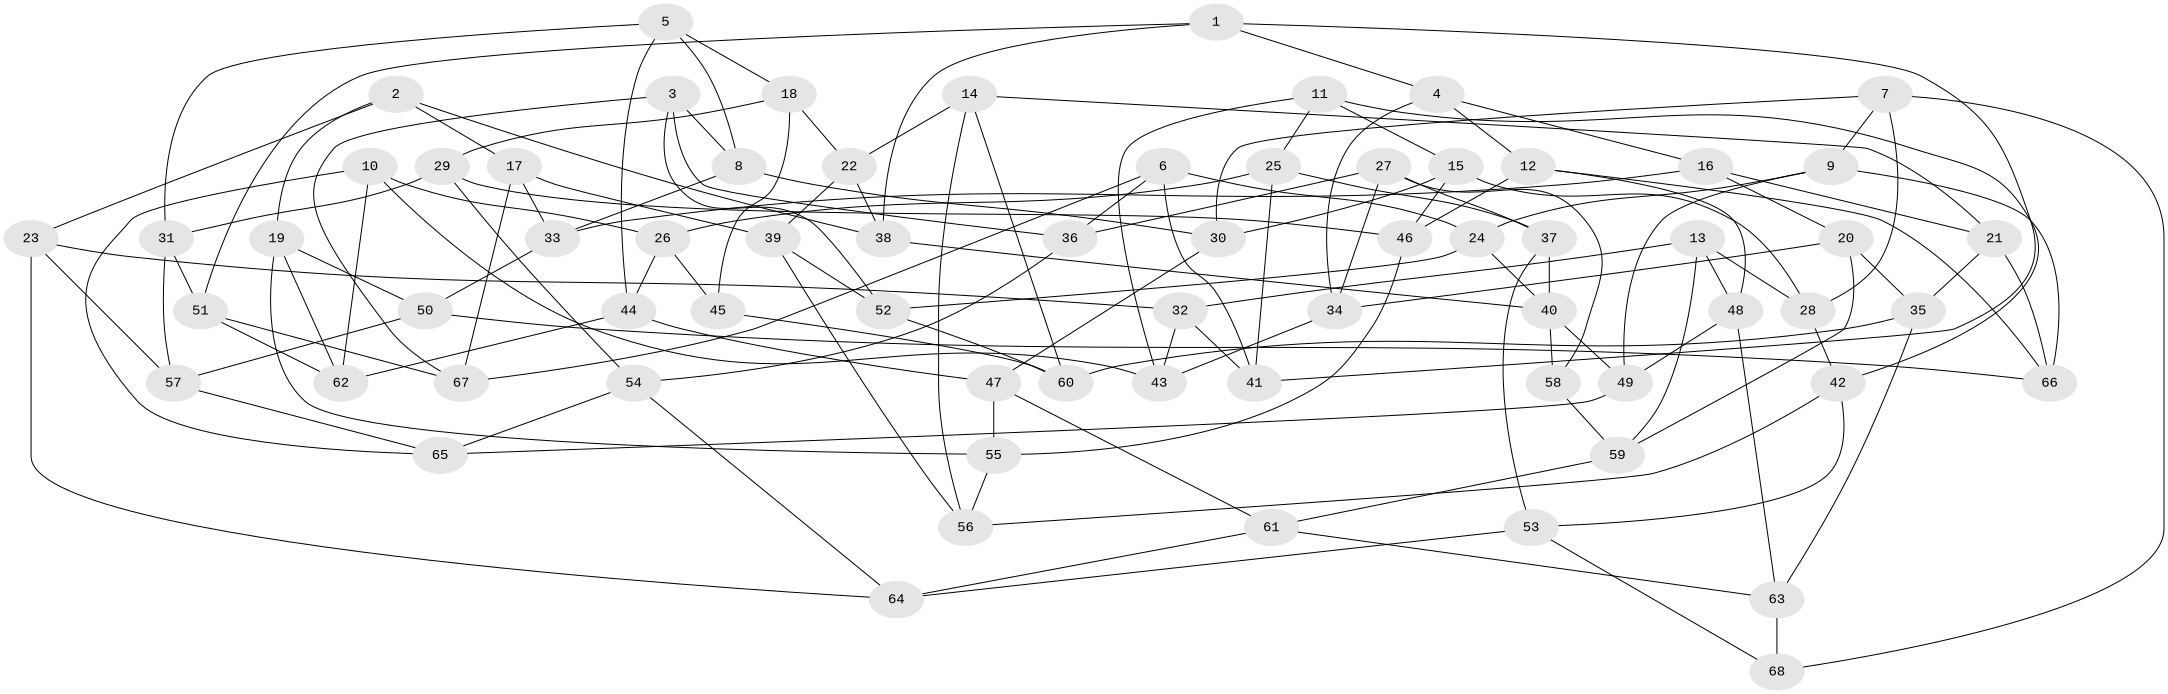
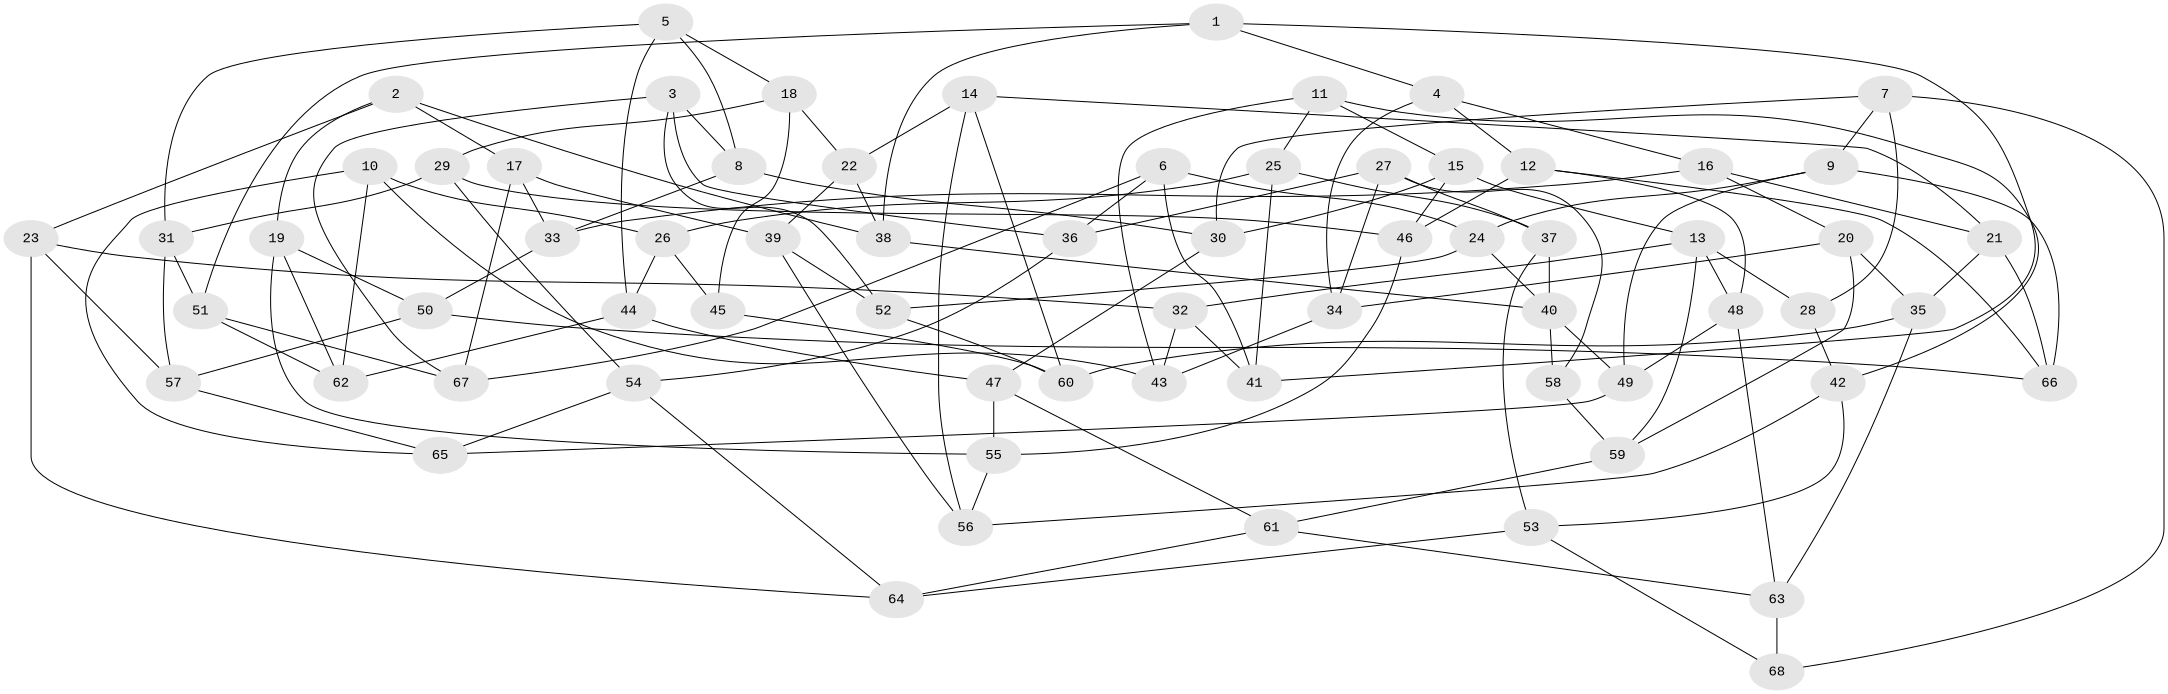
edge "15" -- "28": now "15" -- "13"
